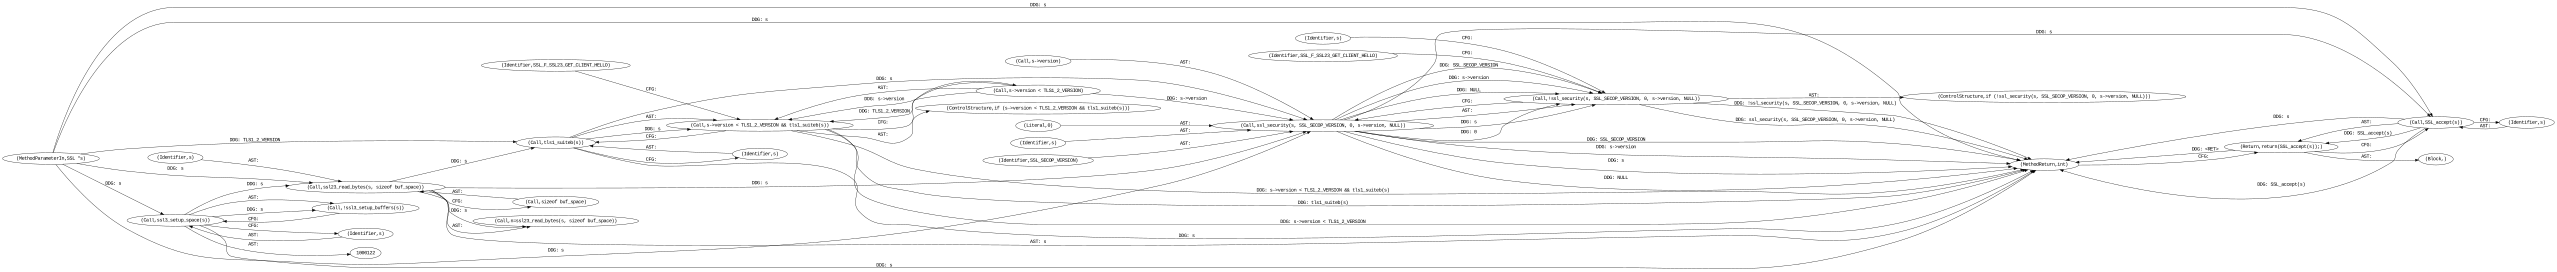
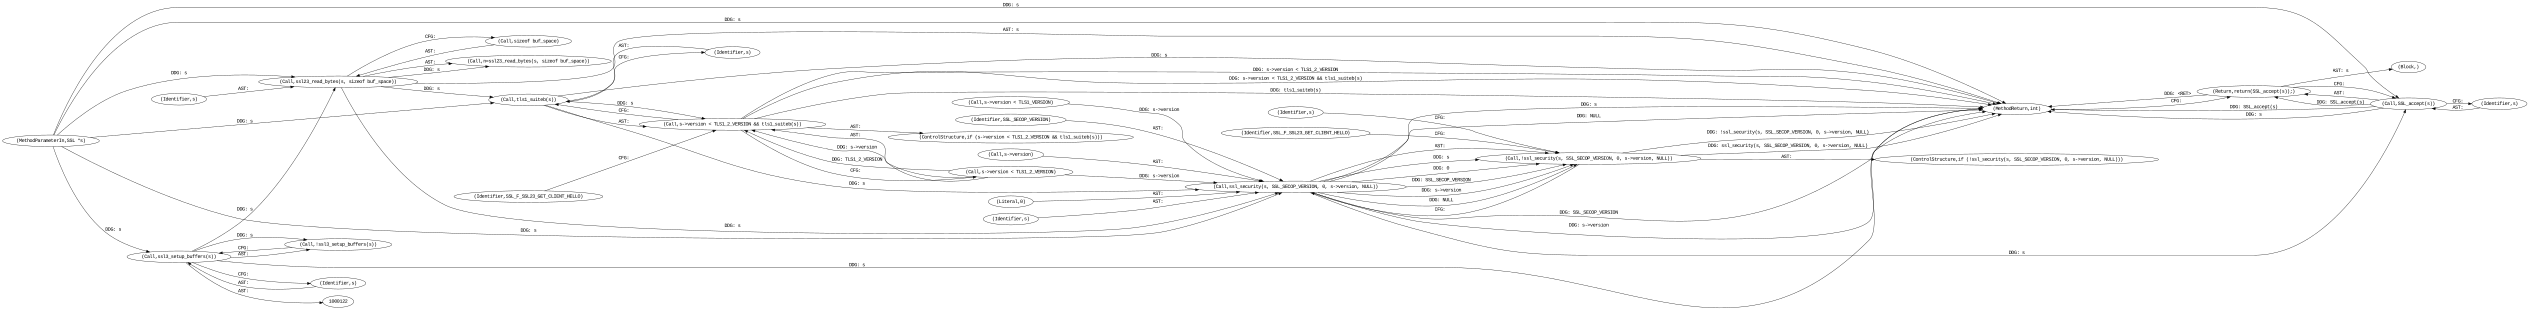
node "(Call,s->version < TLS1_VERSION)": added
edge "(MethodParameterIn,SSL *s)" -> "(Call,tls1_suiteb(s))": label "DDG: TLS1_2_VERSION" -> "DDG: s"
edge "(Return,return(SSL_accept(s));)" -> "(Block,)": label "AST: " -> "AST: s"
node "(Call,ssl3_setup_space(s))": label "(Call,ssl3_setup_space(s))" -> "(Call,ssl3_setup_buffers(s))"
